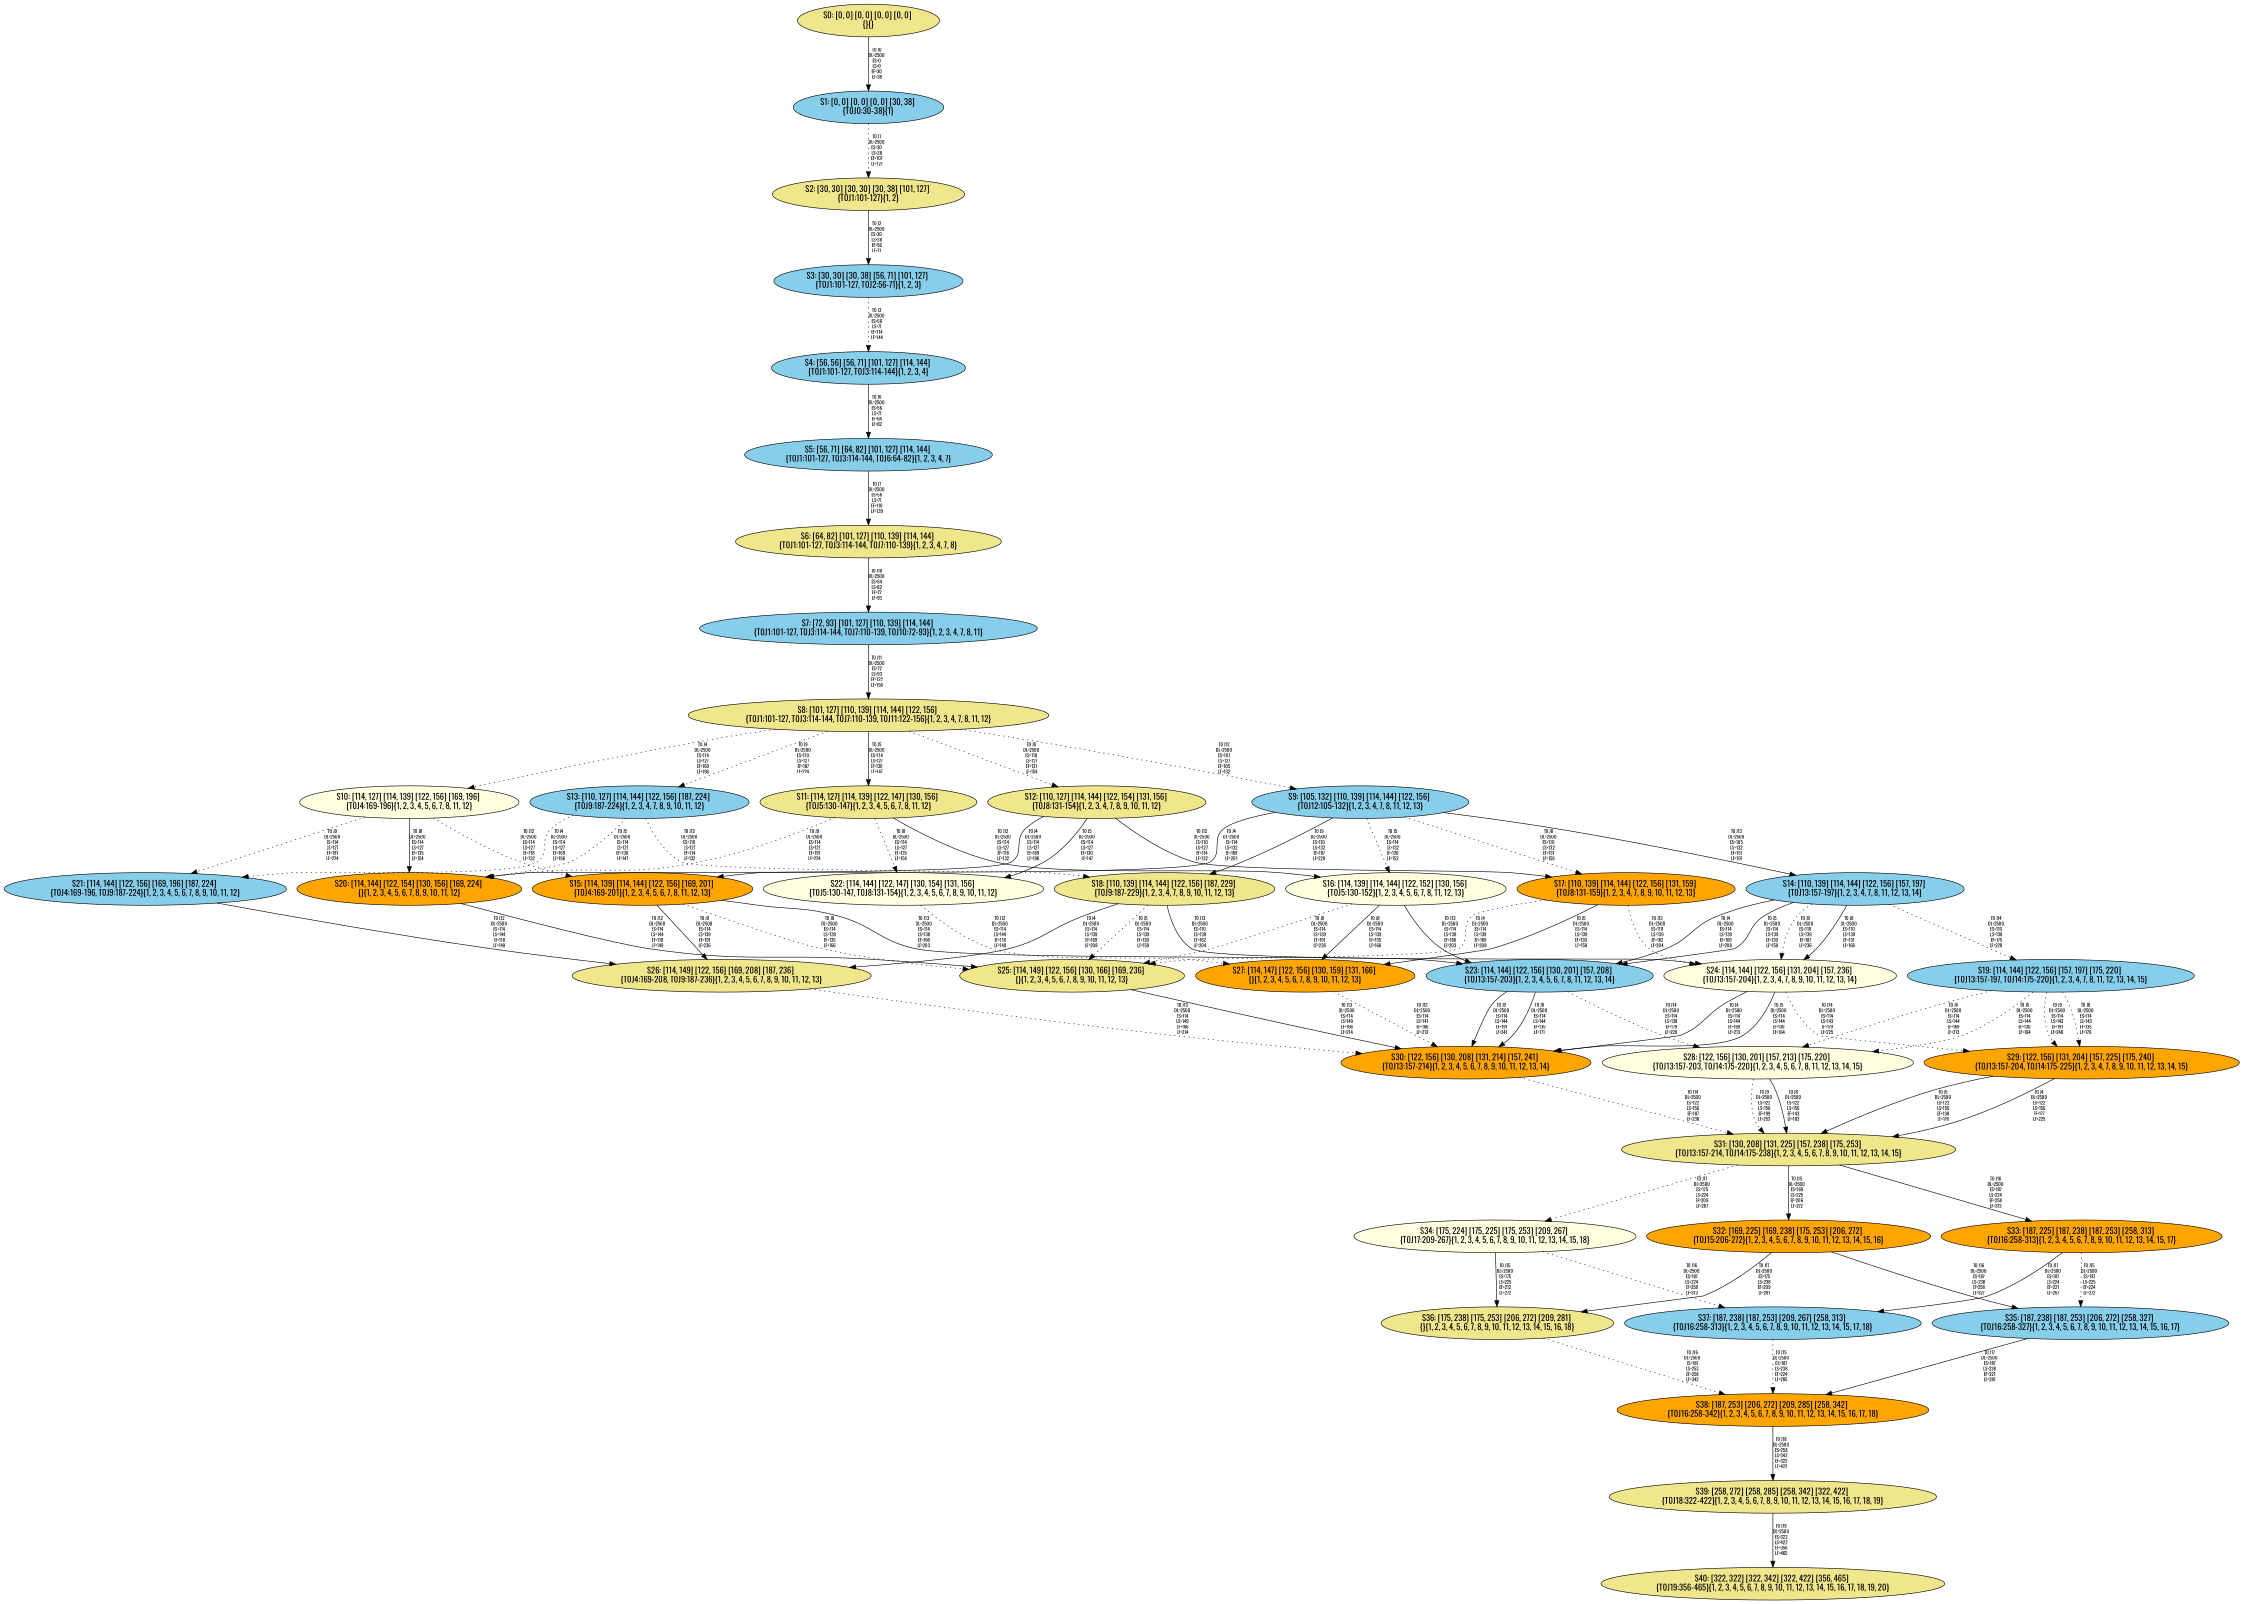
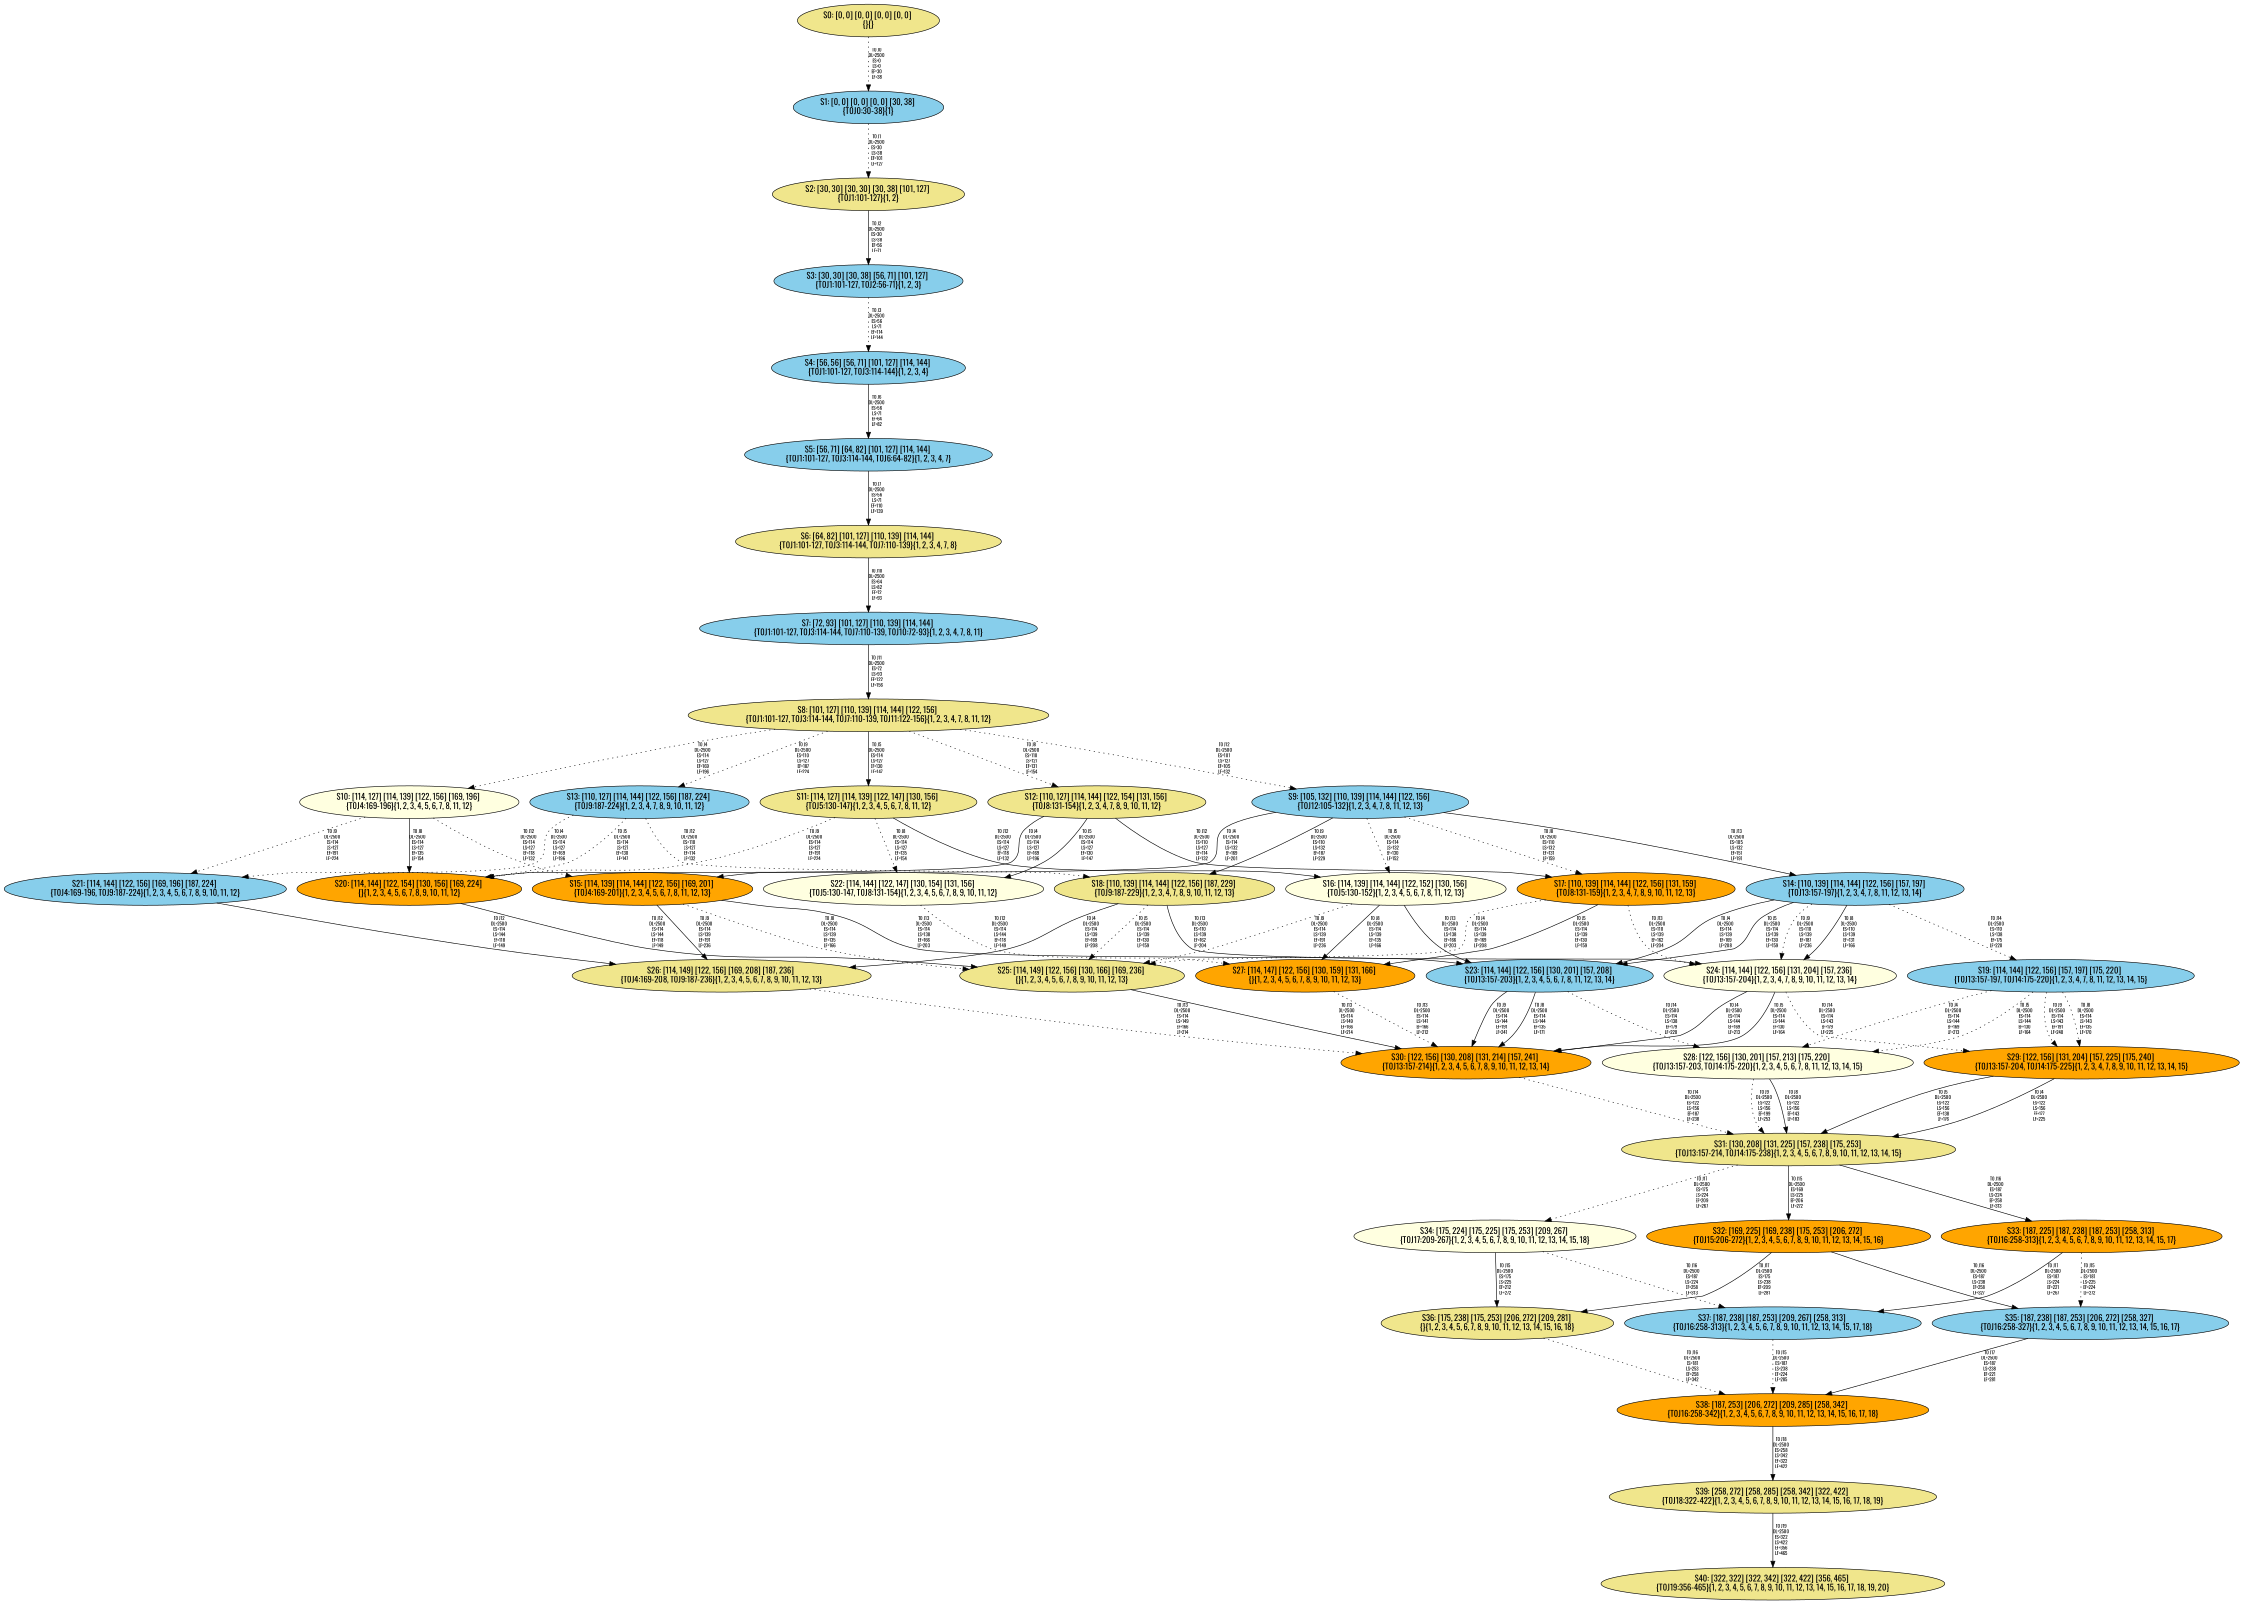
edge "S0: [0, 0] [0, 0] [0, 0] [0, 0] {}{}" -> "S1: [0, 0] [0, 0] [0, 0] [30, 38] {T0J0:30-38}{1}": style solid -> dotted
